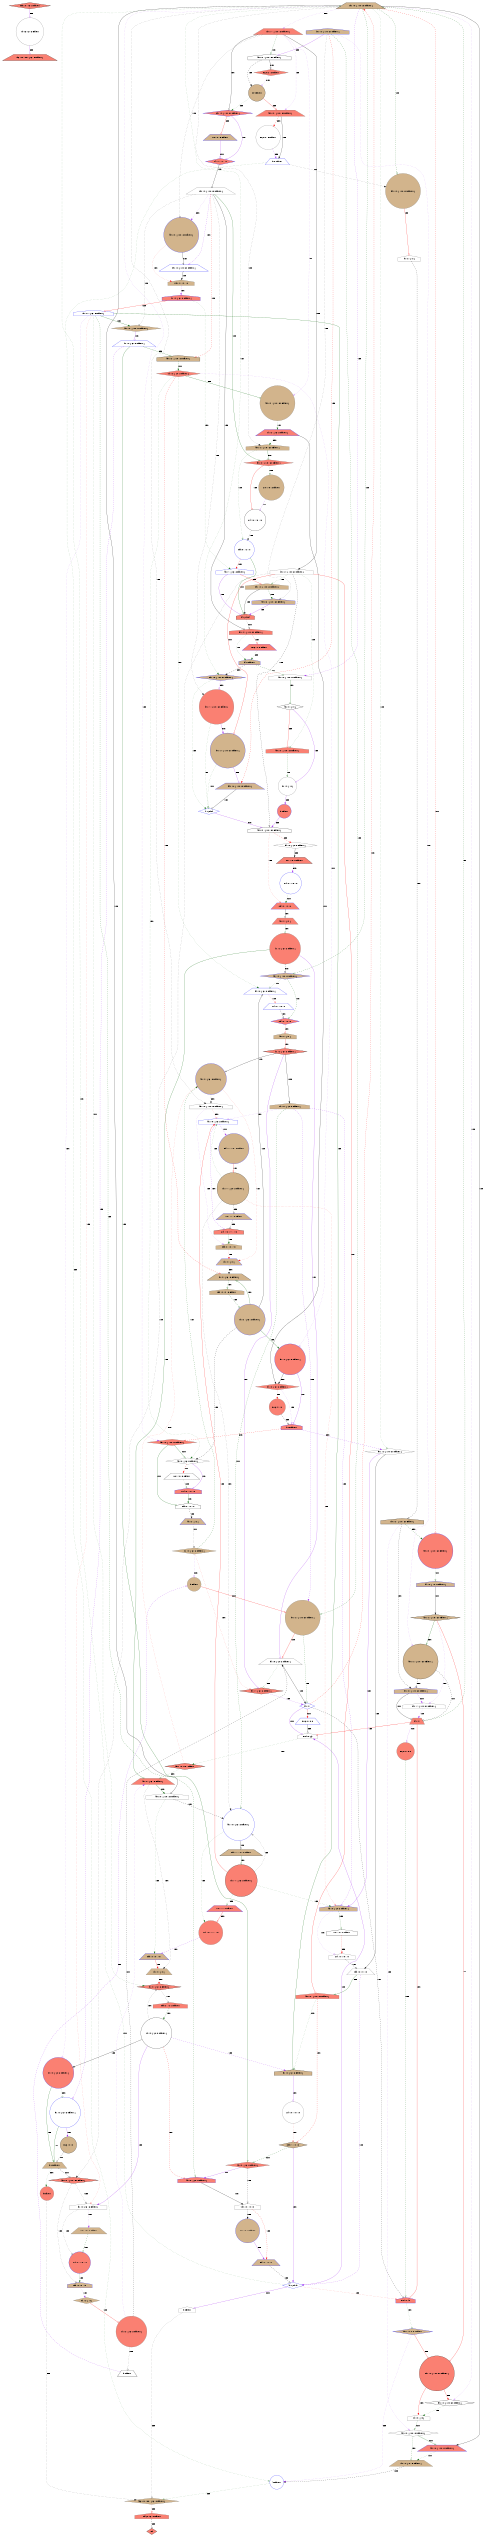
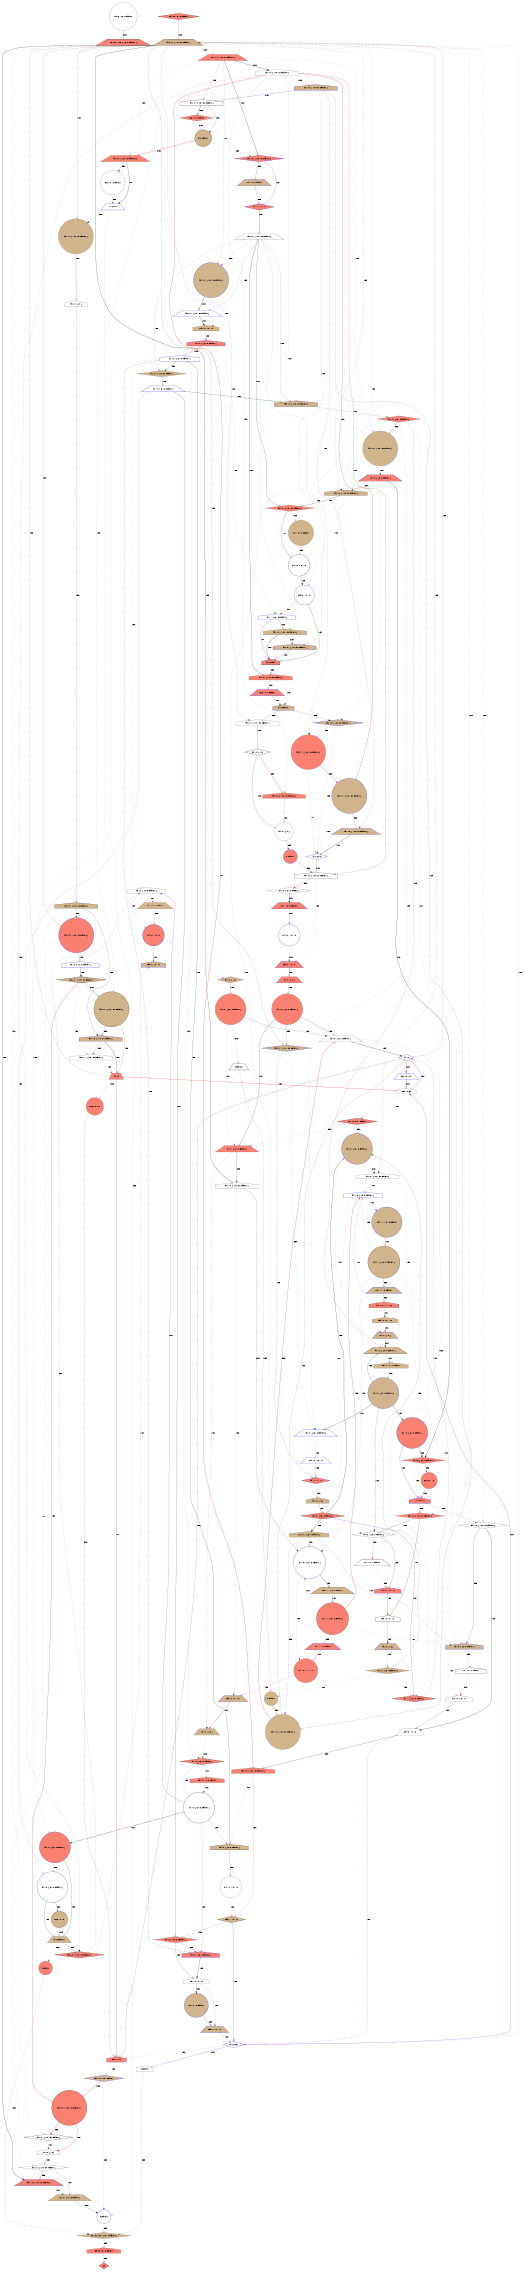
edge "add x29 , sp , # address" -> "sub sp , sp , # address": now "add x29 , sp , # address" -> "stur x0 , [ x29 , #- address ]"
edge "stur x2 , [ x29 , #- address ]" -> "stur x3 , [ x29 , #- address ]": added, label "CFG"
node "ldr x8 , [ x8 , # address ]": fillcolor tan -> white
